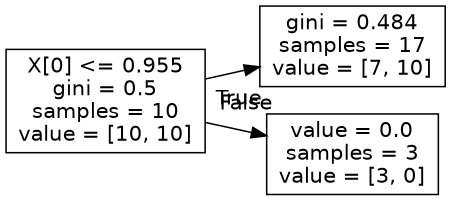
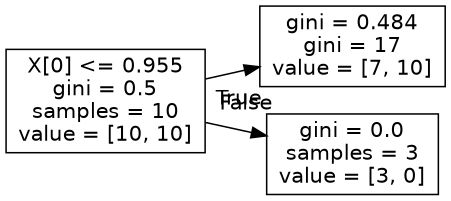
node "gini = 0.484 samples = 17 value = [7, 10]": label "gini = 0.484 samples = 17 value = [7, 10]" -> "gini = 0.484 gini = 17 value = [7, 10]"
node "value = 0.0 samples = 3 value = [3, 0]": label "value = 0.0 samples = 3 value = [3, 0]" -> "gini = 0.0 samples = 3 value = [3, 0]"
